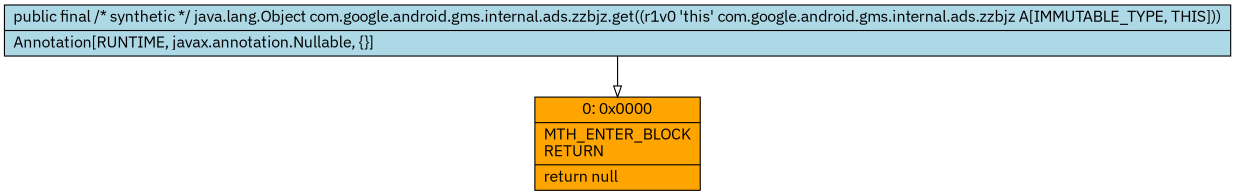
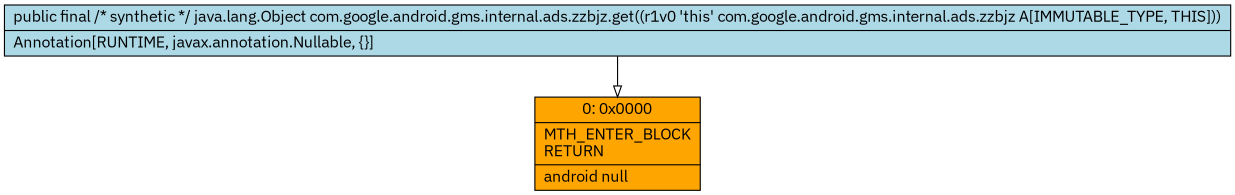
node "0: 0x0000": text "return null" -> "android null"
